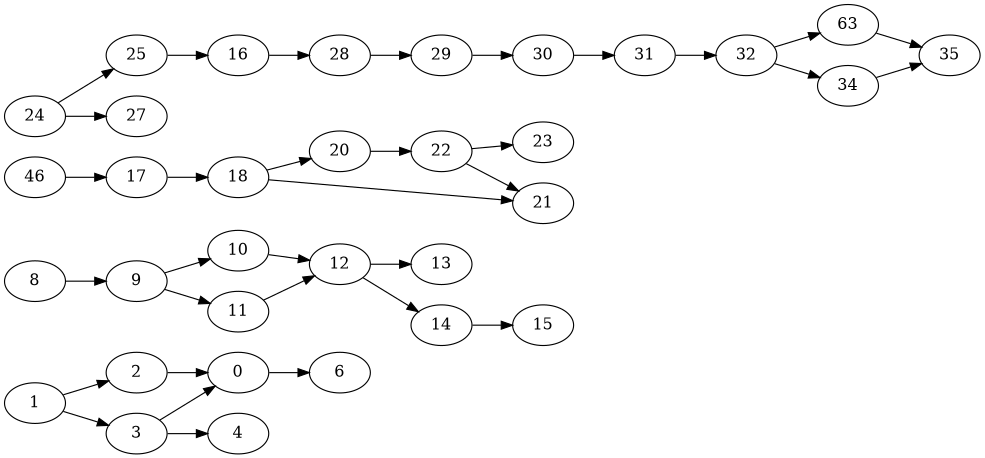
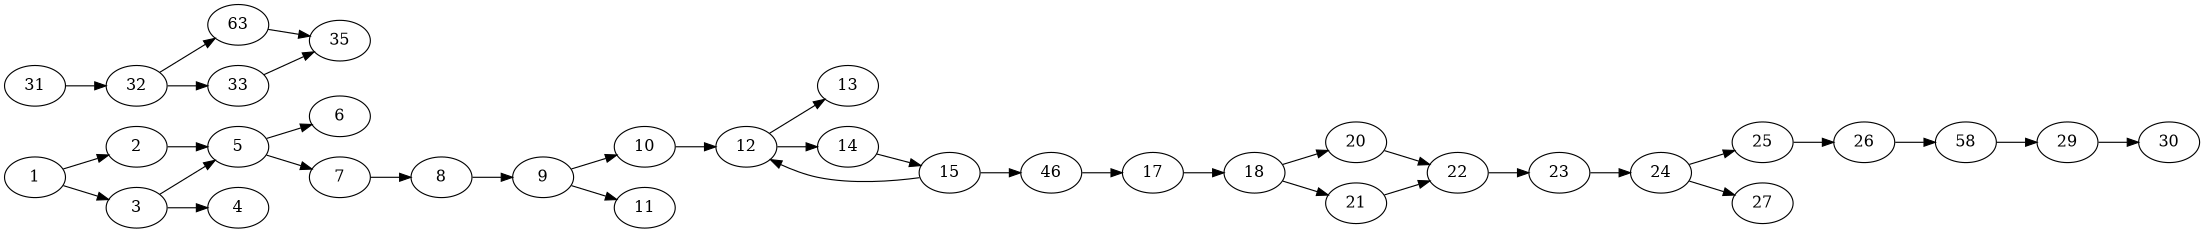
node "16": label "16" -> "26"
node "28": label "28" -> "58"
edge "30" -> "31": removed
node "34": label "34" -> "33"
edge "15" -> "46": added
edge "23" -> "24": added
edge "22" -> "21": reversed
node "7": added
edge "11" -> "12": now "15" -> "12"
node "0": label "0" -> "5"
